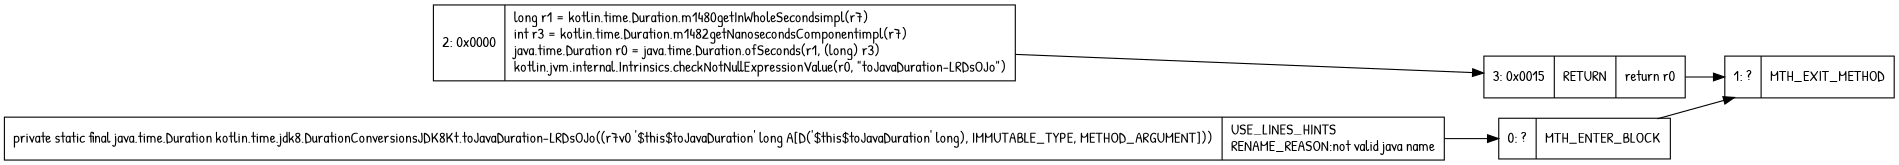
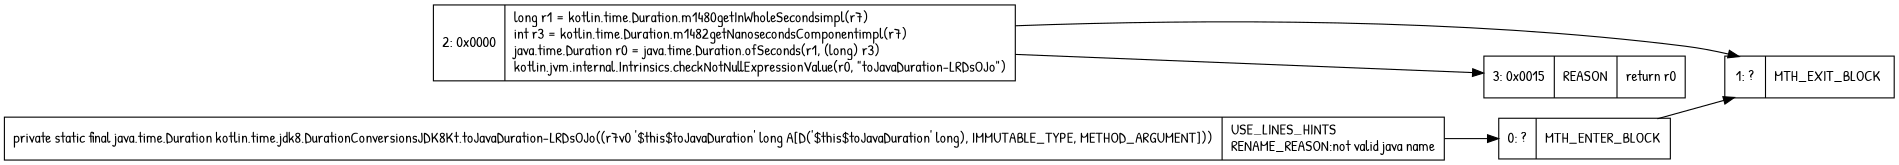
node "3: 0x0015": text "RETURN" -> "REASON"
node "1: ?": text "MTH_EXIT_METHOD" -> "MTH_EXIT_BLOCK"
edge "3: 0x0015" -> "1: ?": now "2: 0x0000" -> "1: ?"
